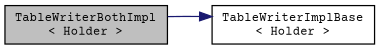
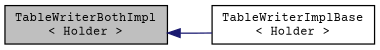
edge "TableWriterBothImpl < Holder >" -> "TableWriterImplBase < Holder >": reversed
